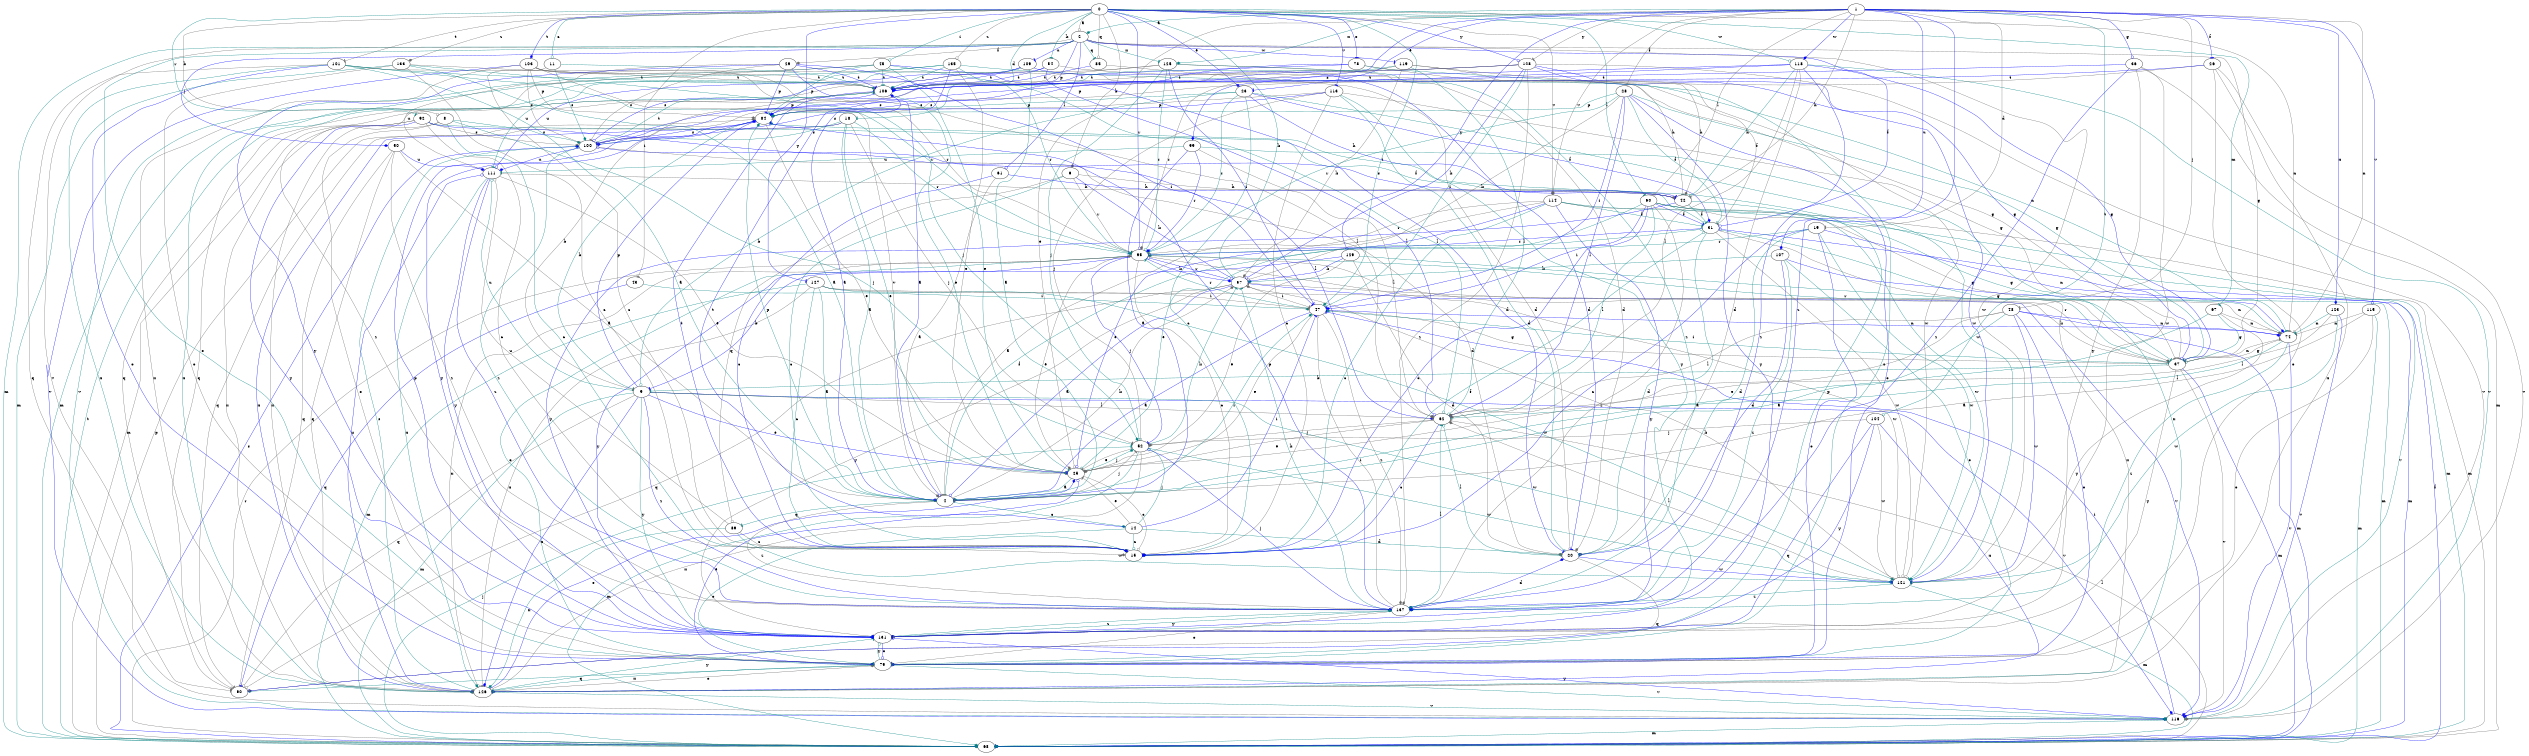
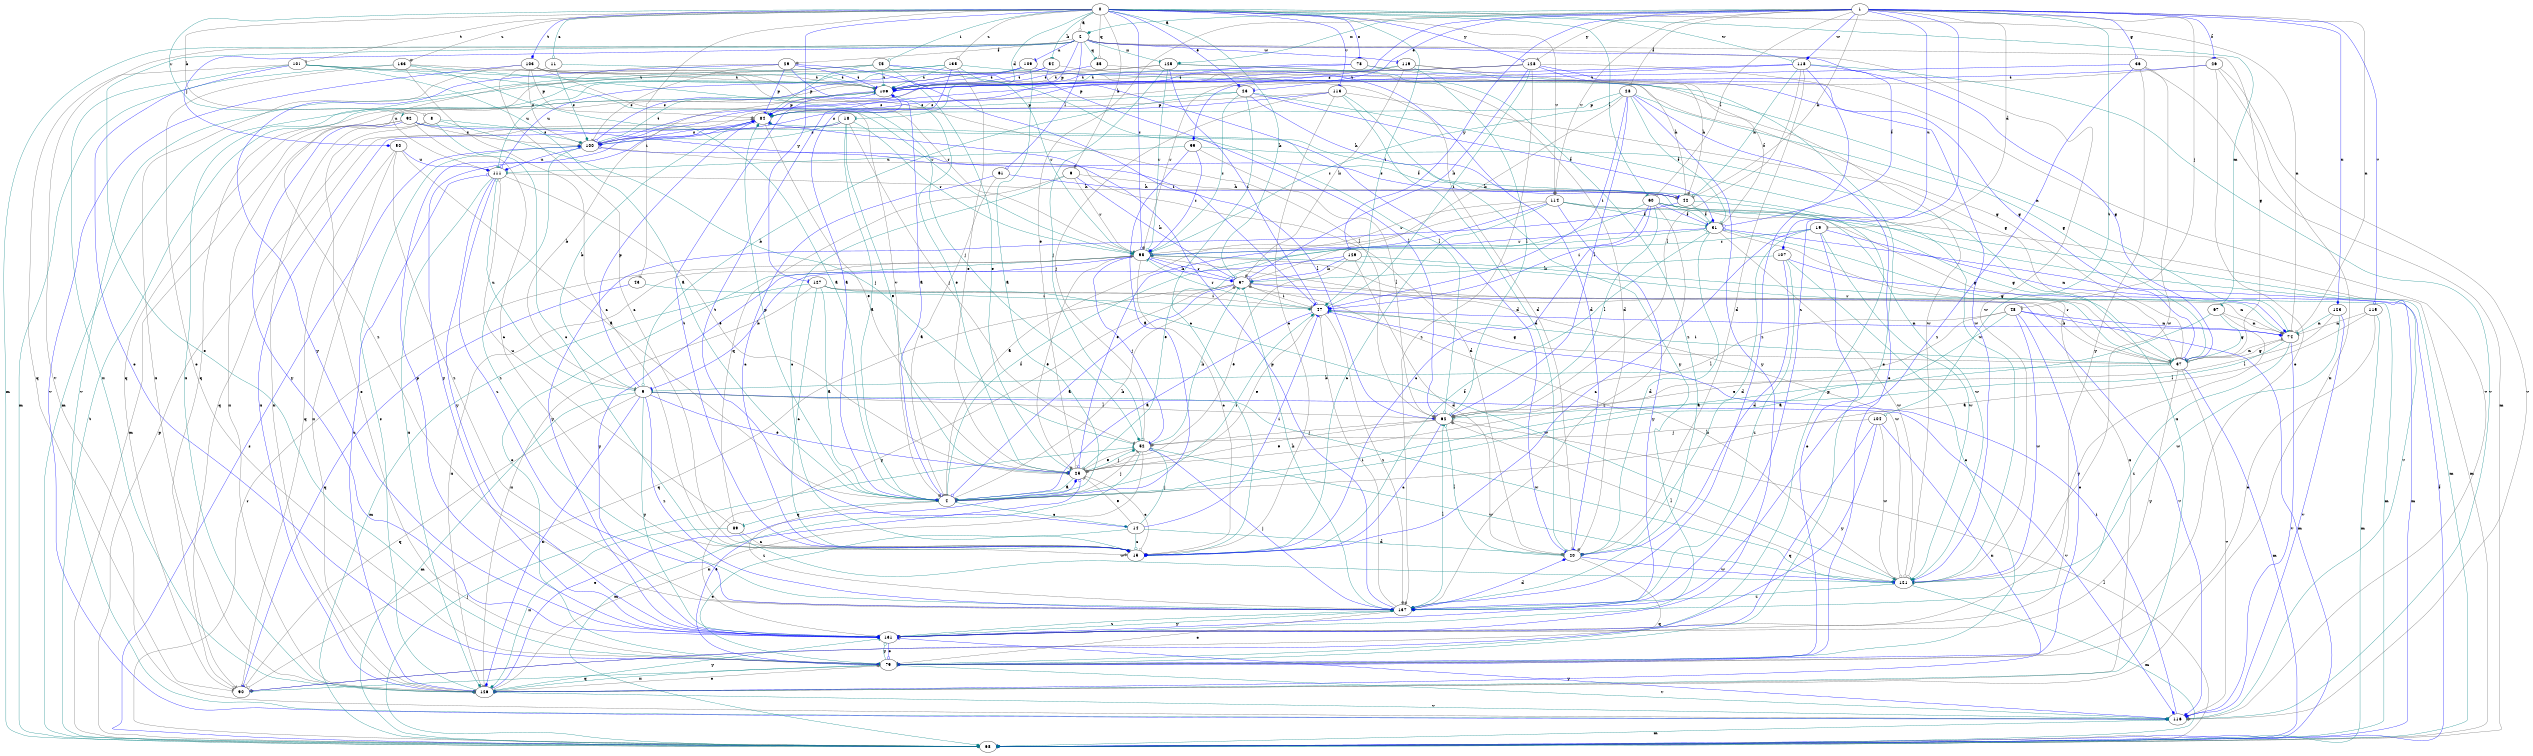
edge "50" -> "126": label "q" -> "x"
